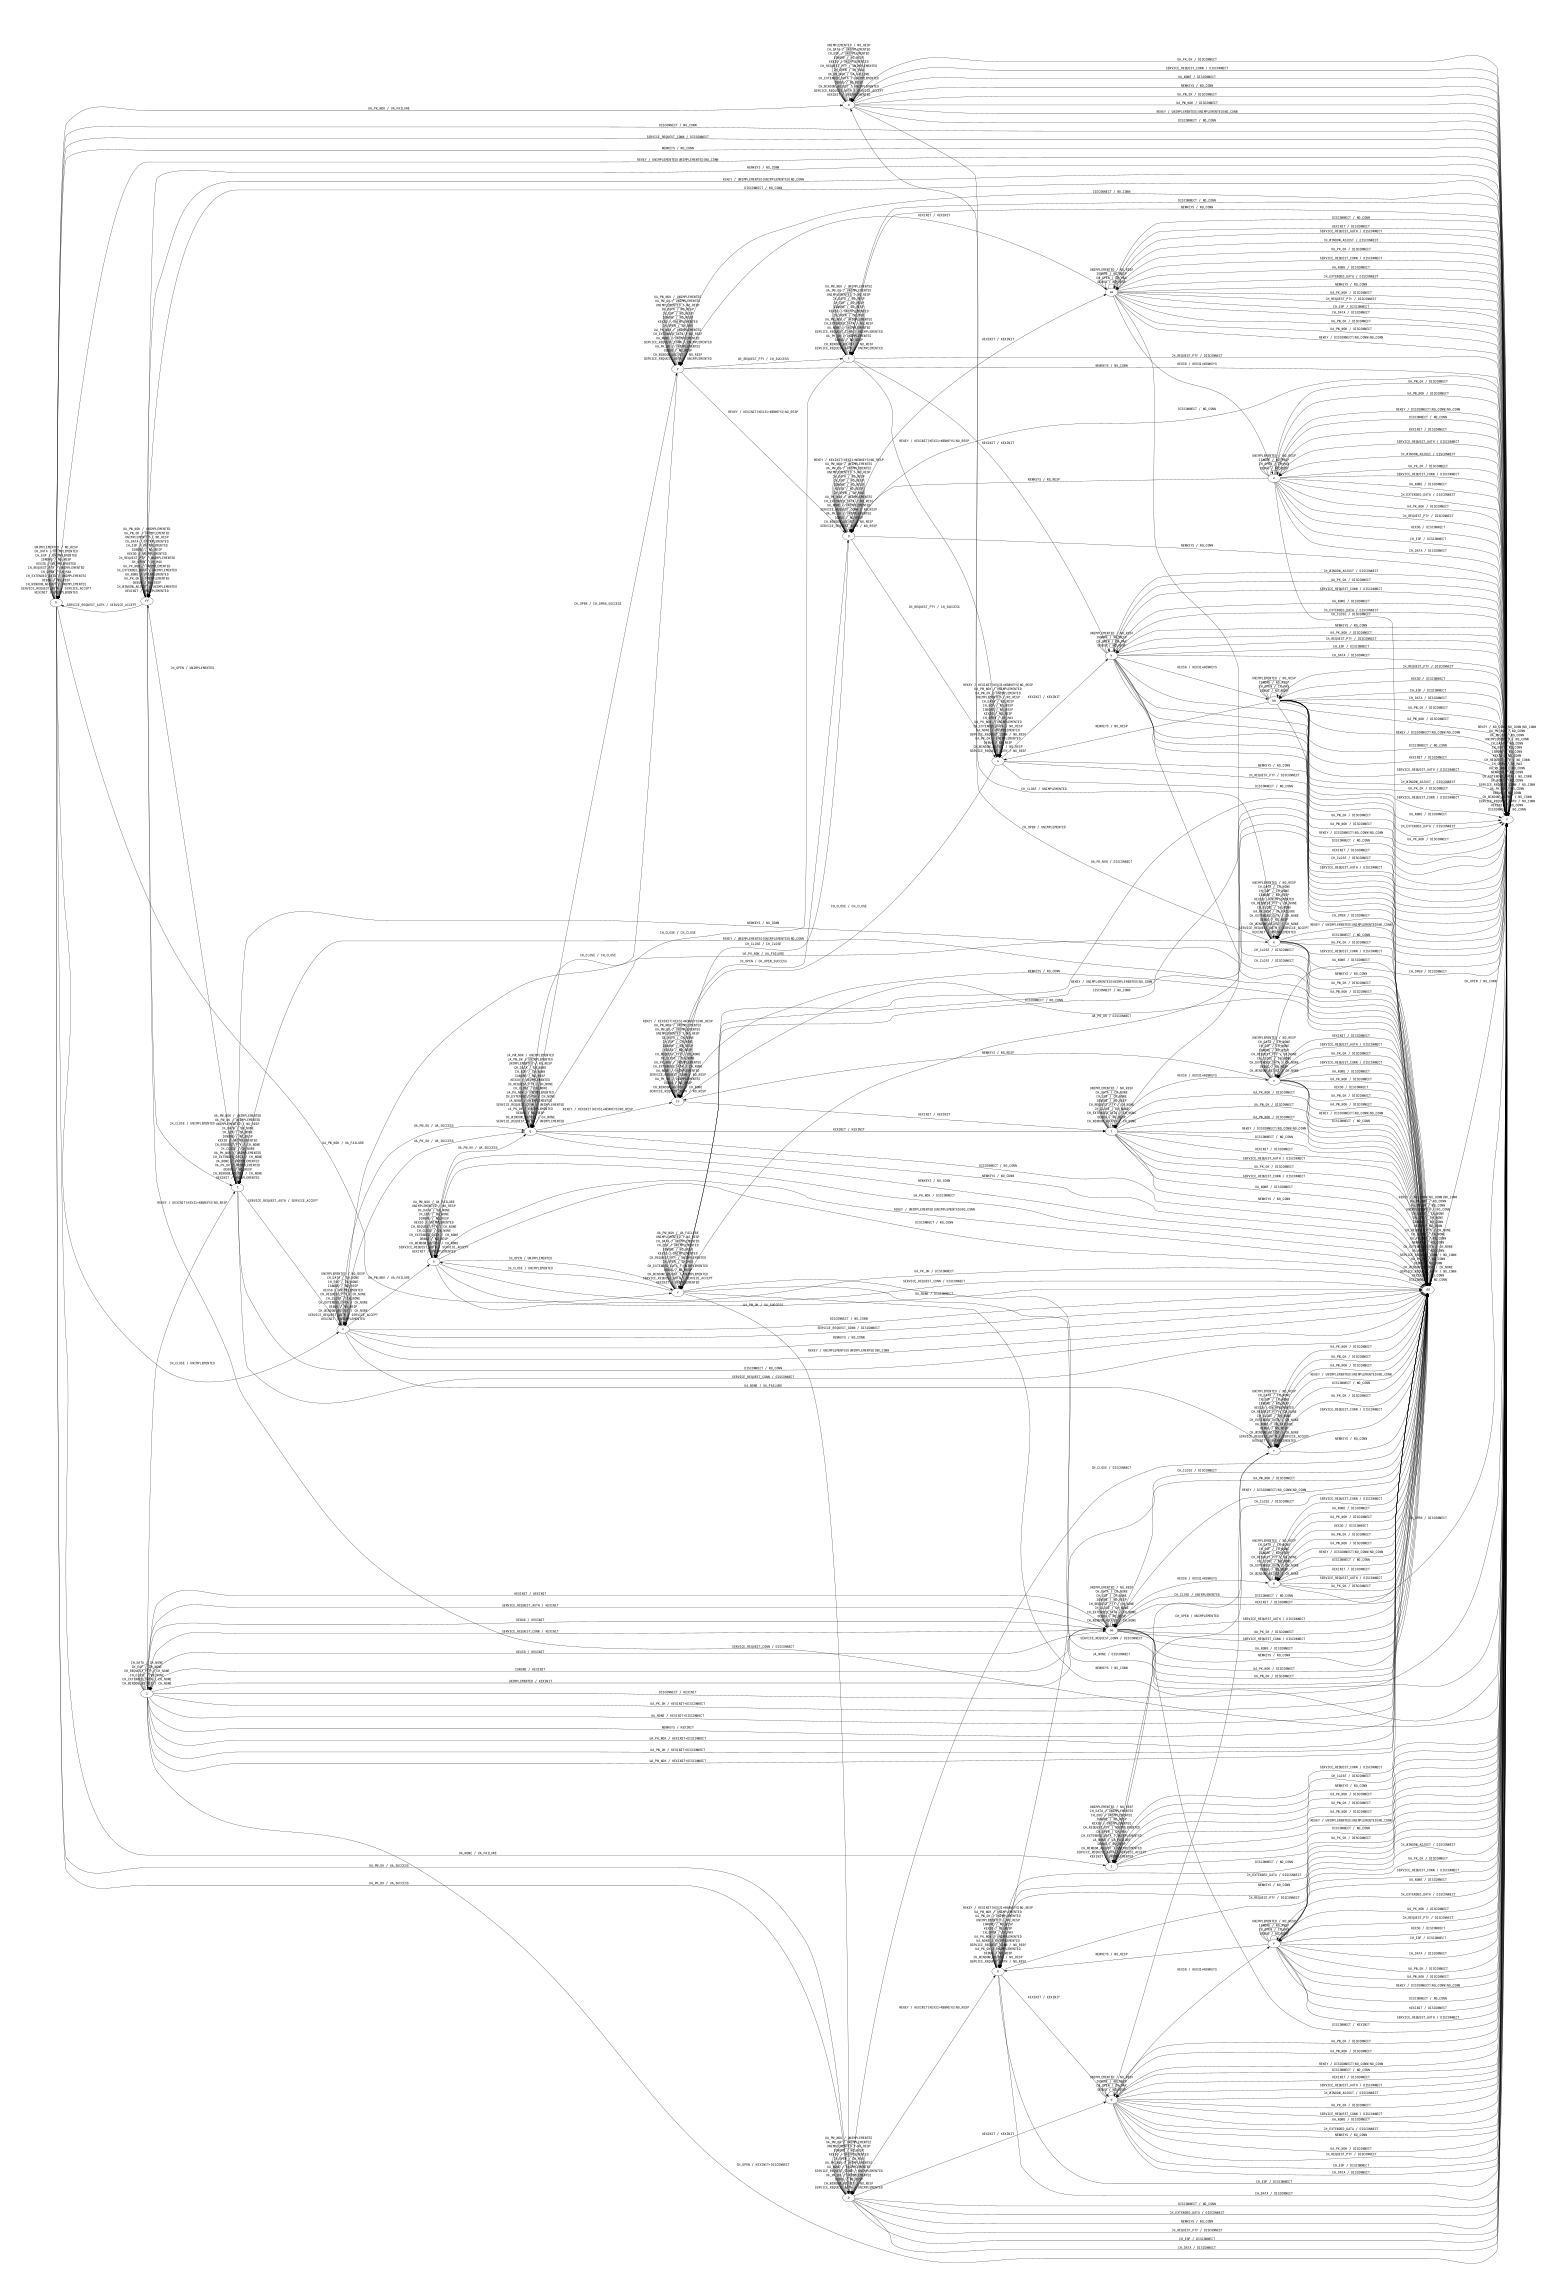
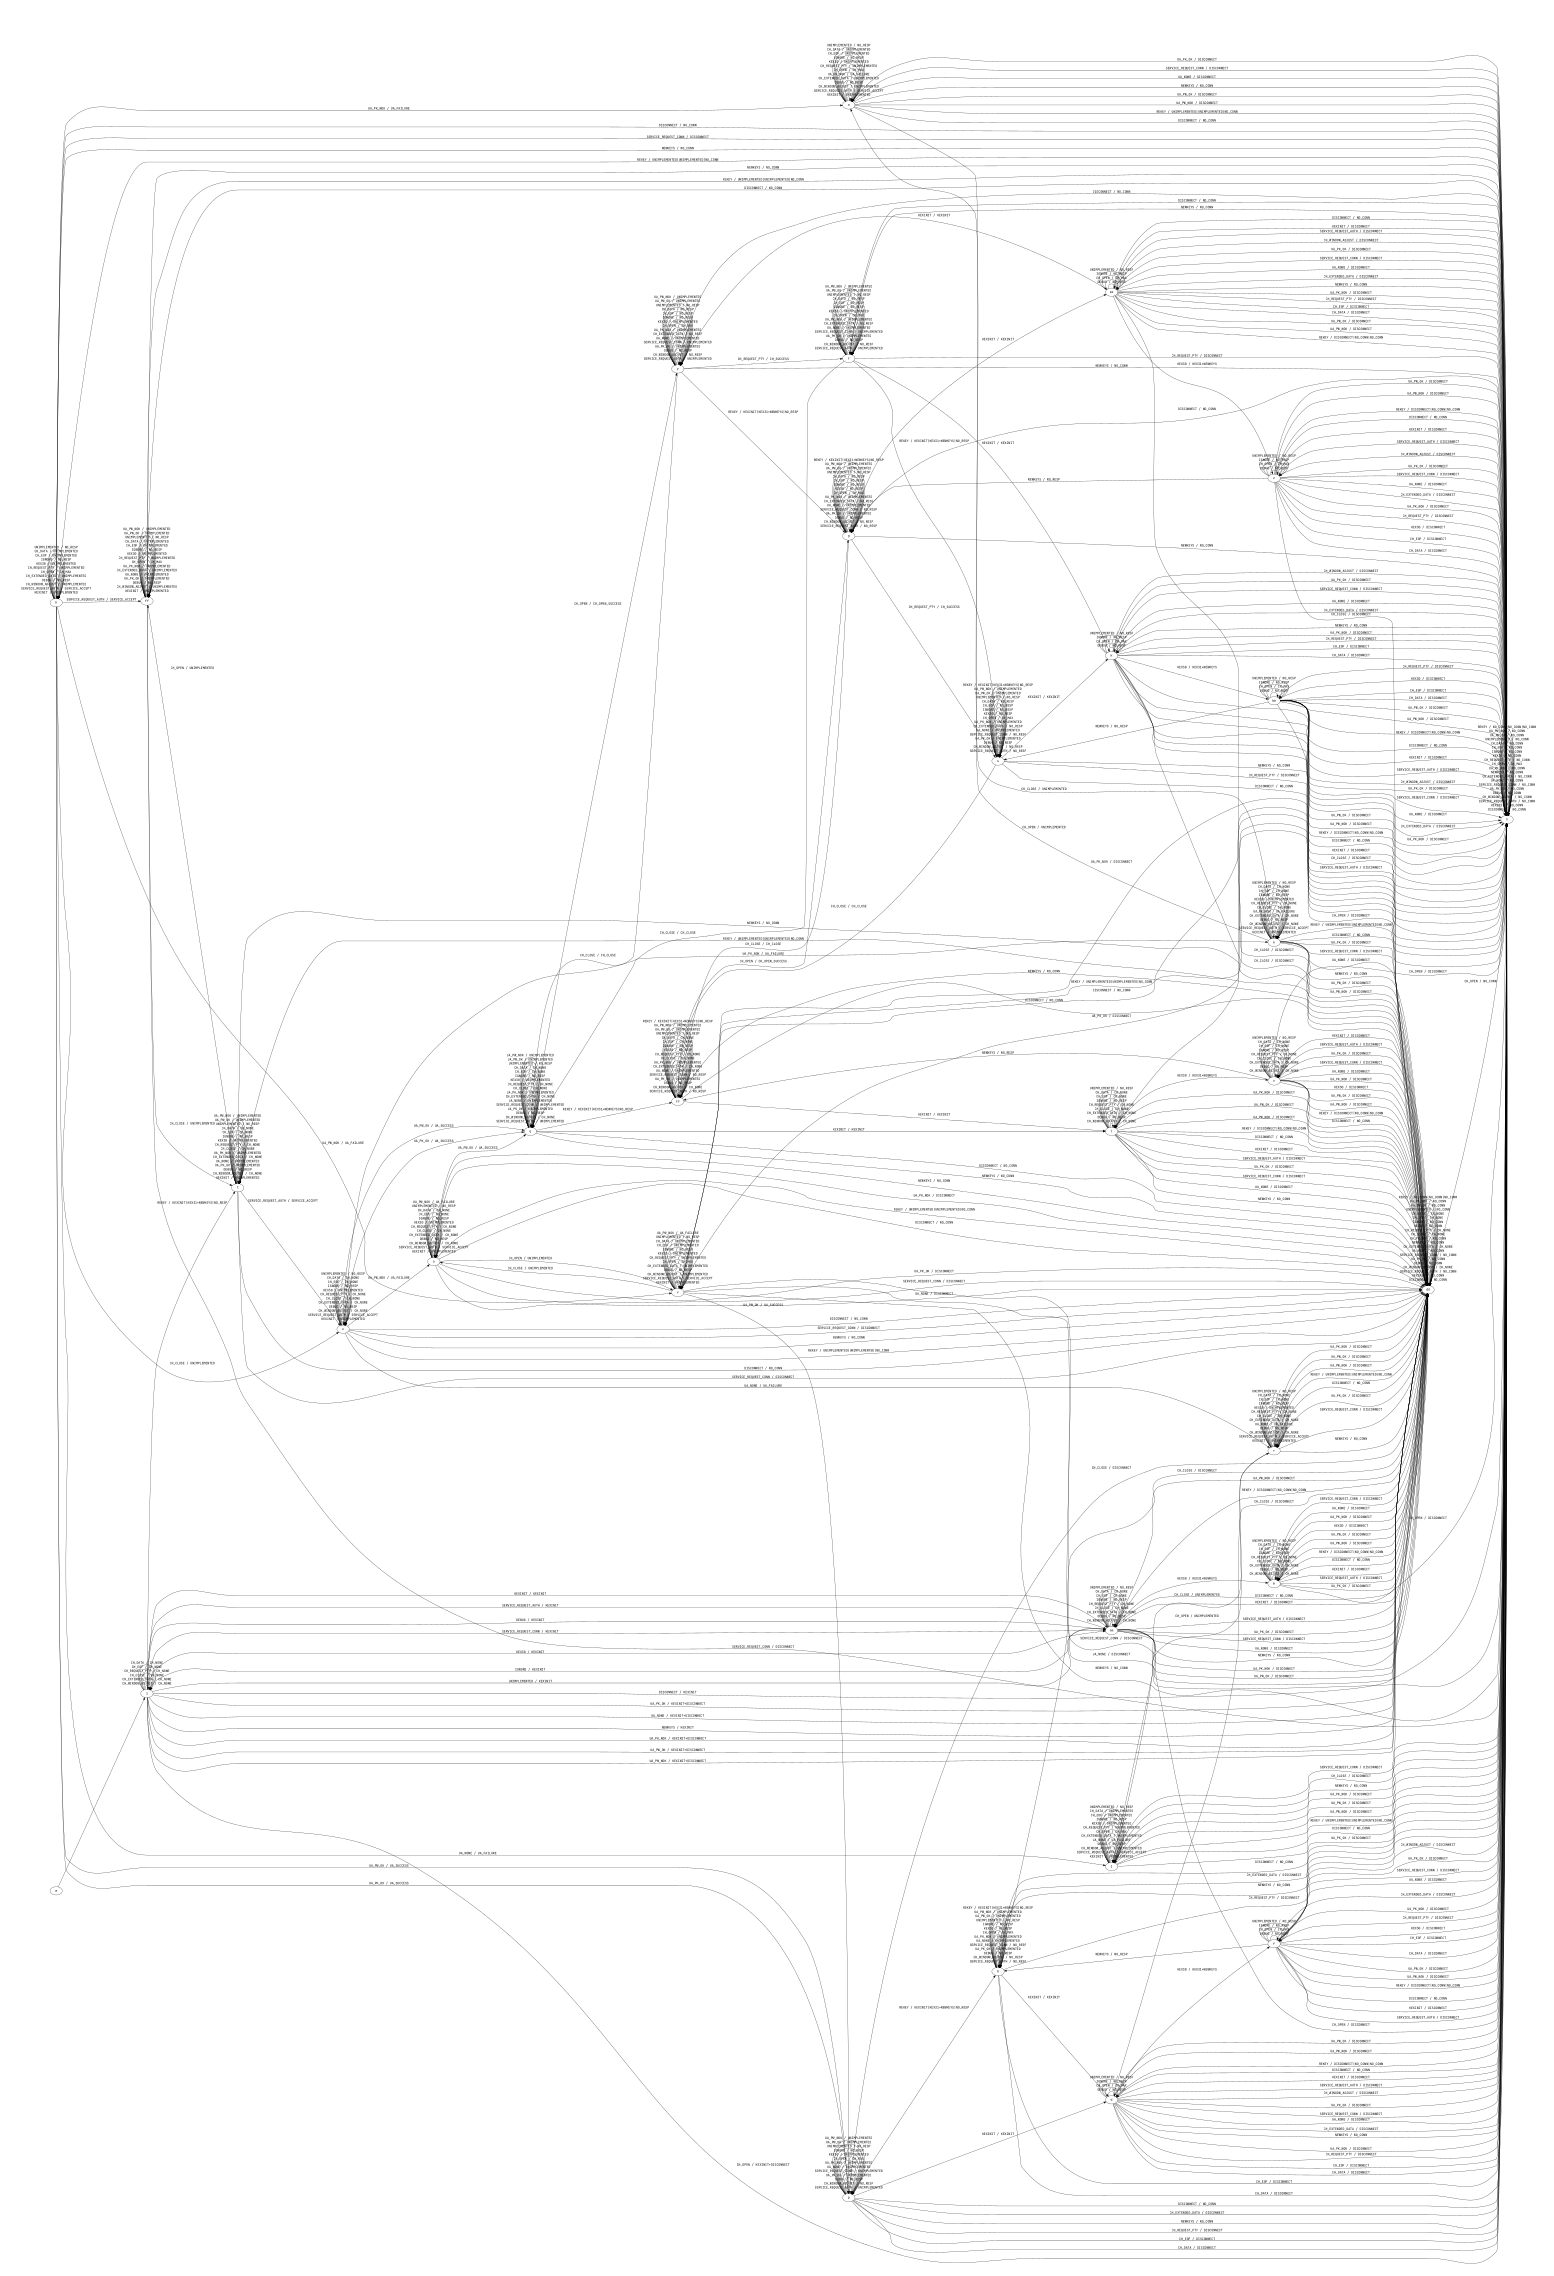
edge "ff" -> "h": reversed
node "w": added
edge "aa" -> "n": label "DISCONNECT / KEXINIT" -> "CH_OPEN / DISCONNECT"
